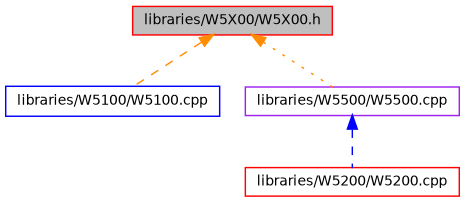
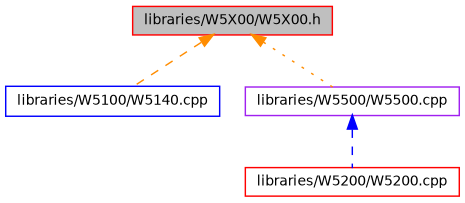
node "libraries/W5100/W5100.cpp": label "libraries/W5100/W5100.cpp" -> "libraries/W5100/W5140.cpp"
